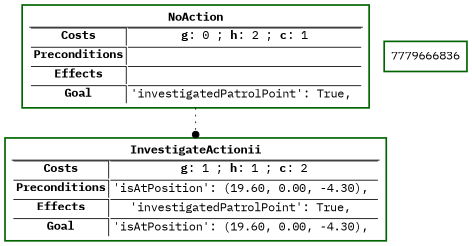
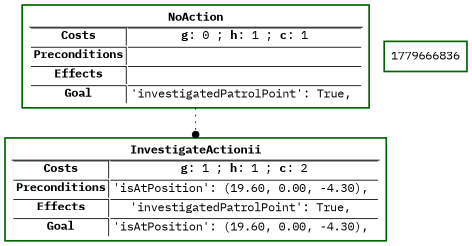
node "NoAction": text ": 2 ;" -> ": 1 ;"
node "7779666836": label "7779666836" -> "1779666836"
